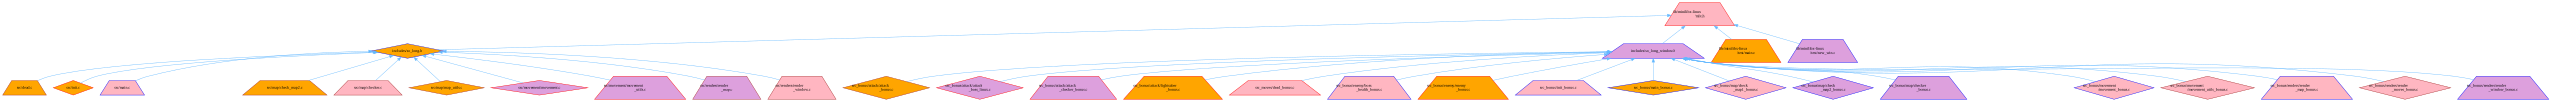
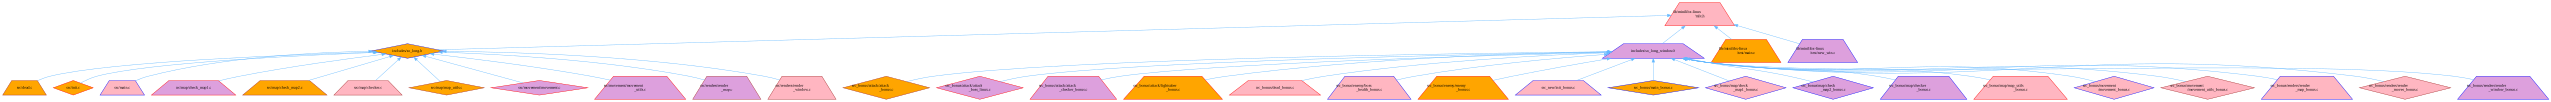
node "src/map/check_map1.c": added
node "src_moves/dead_bonus.c": label "src_moves/dead_bonus.c" -> "src_bonus/dead_bonus.c"
node "src_bonus/init_bonus.c": label "src_bonus/init_bonus.c" -> "src_new/init_bonus.c"
node "src_bonus/map/map_utils _bonus.c": added
